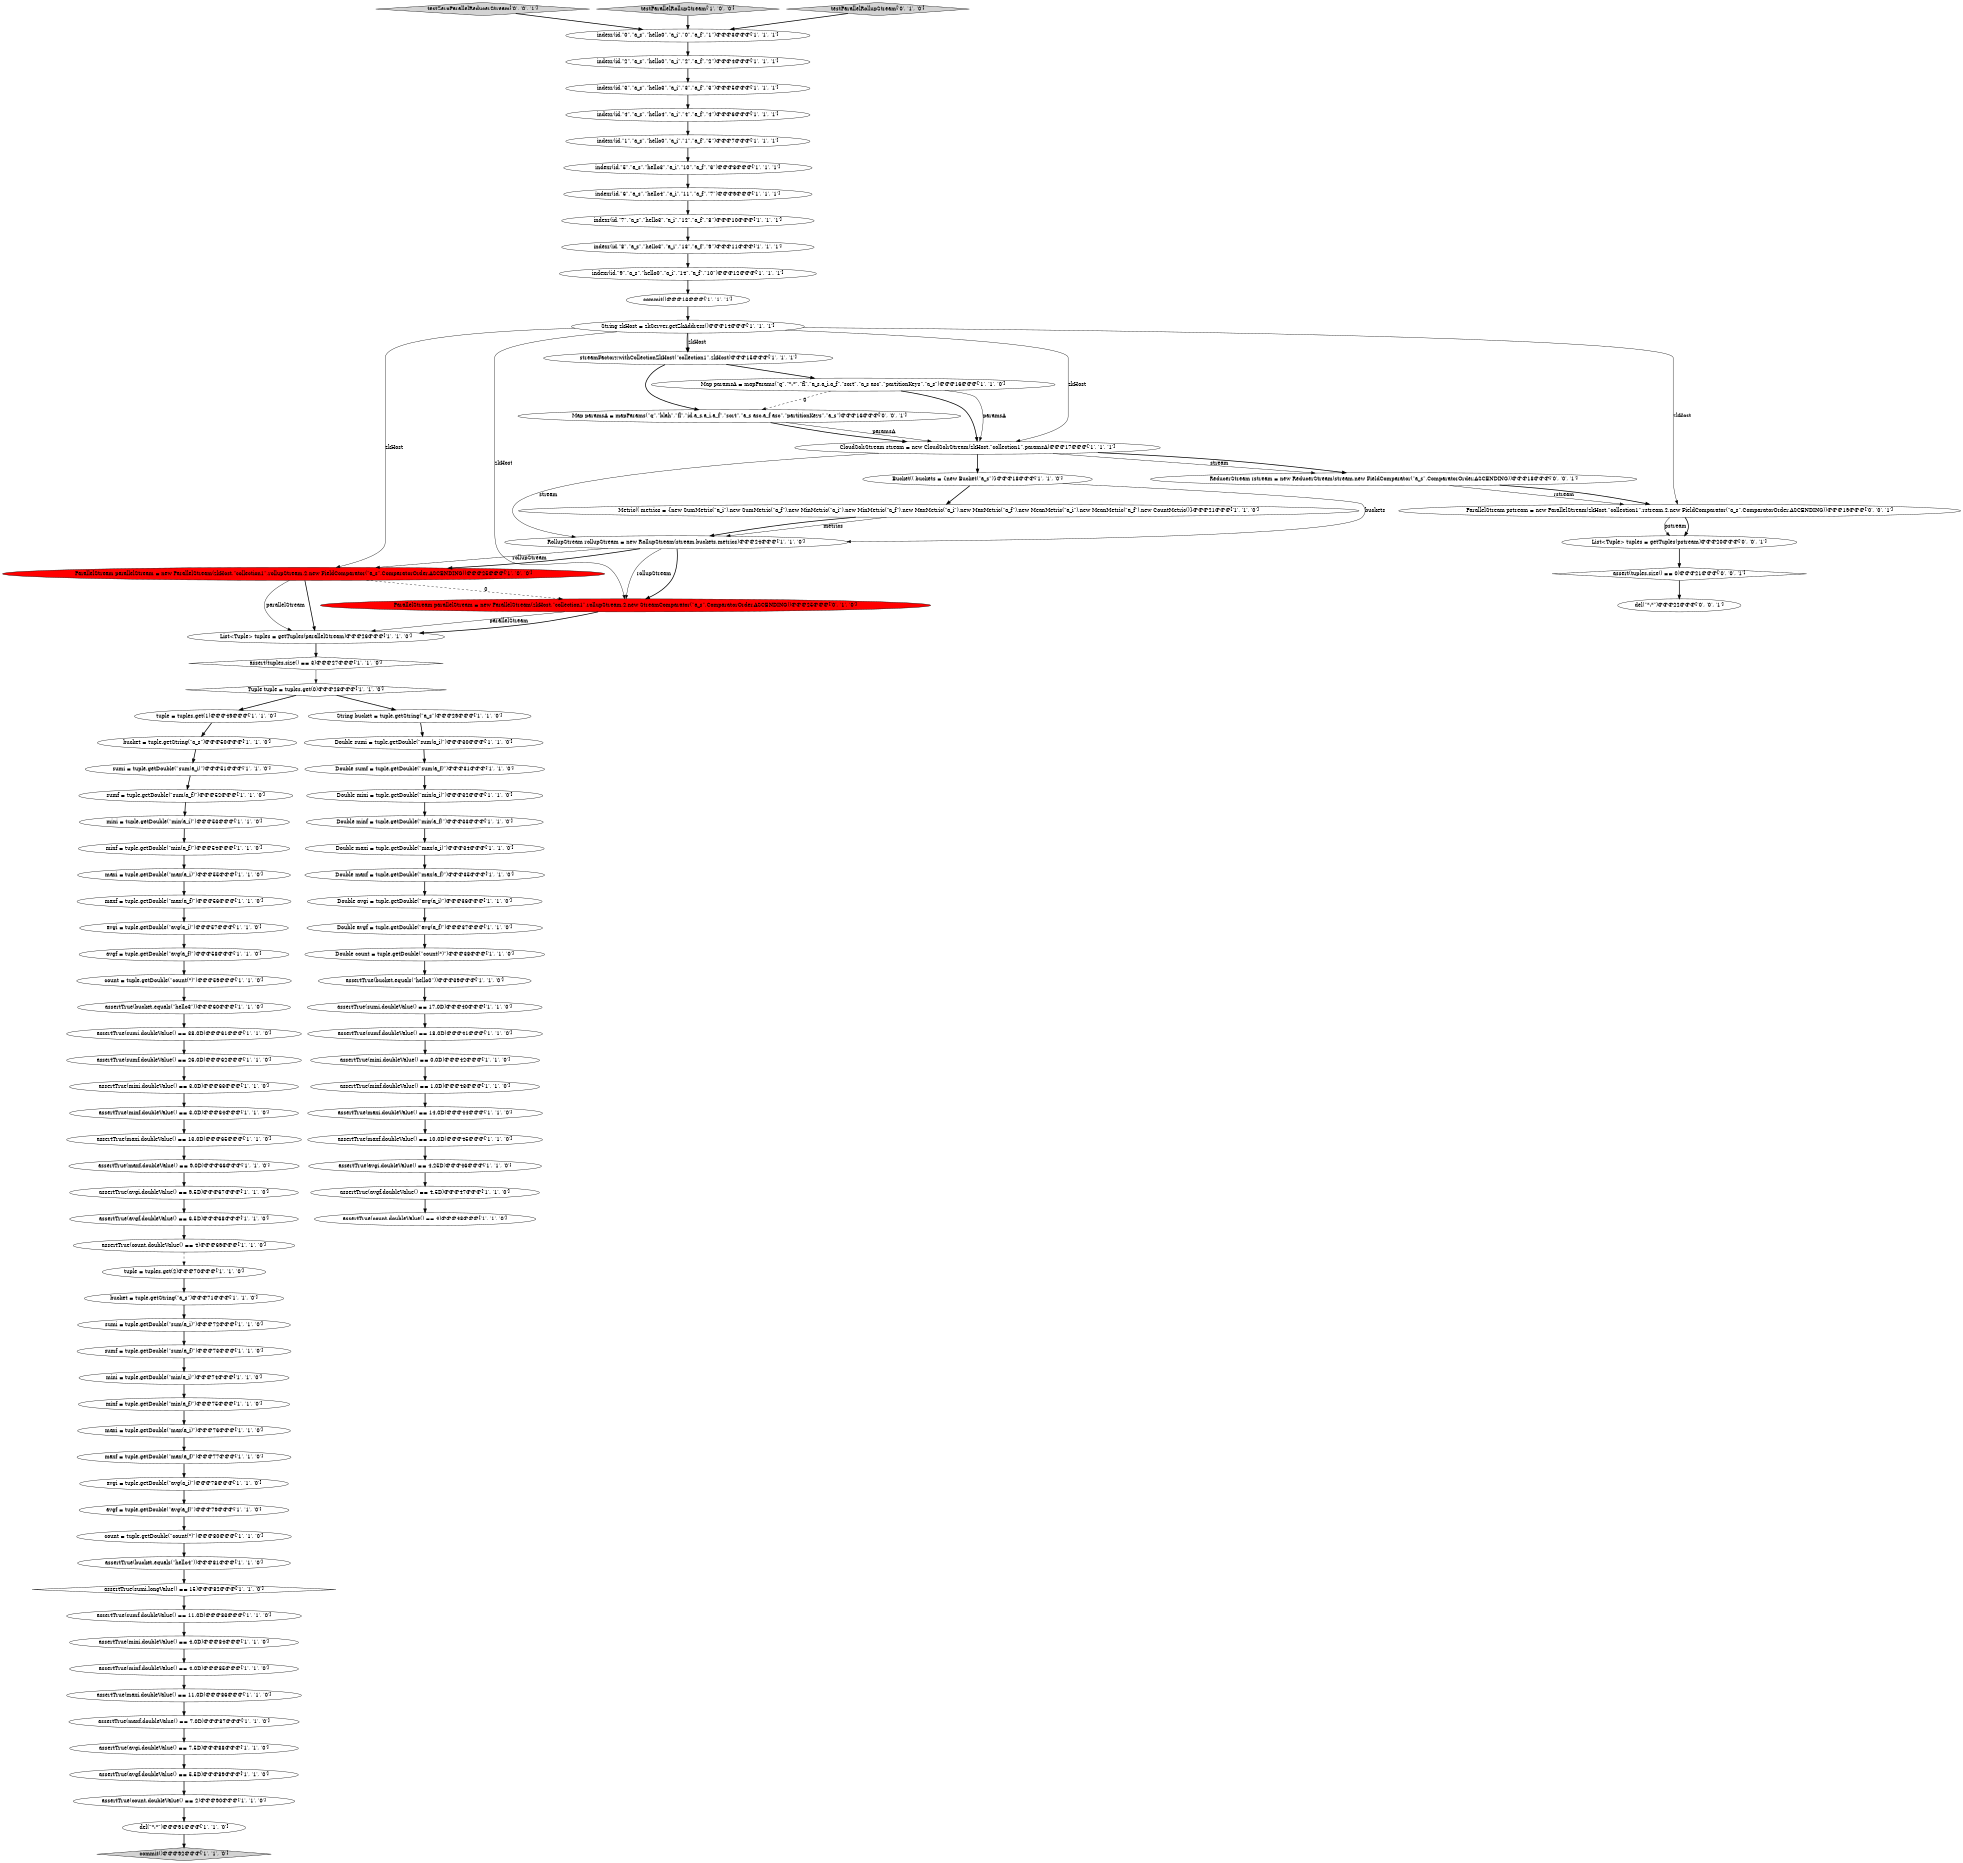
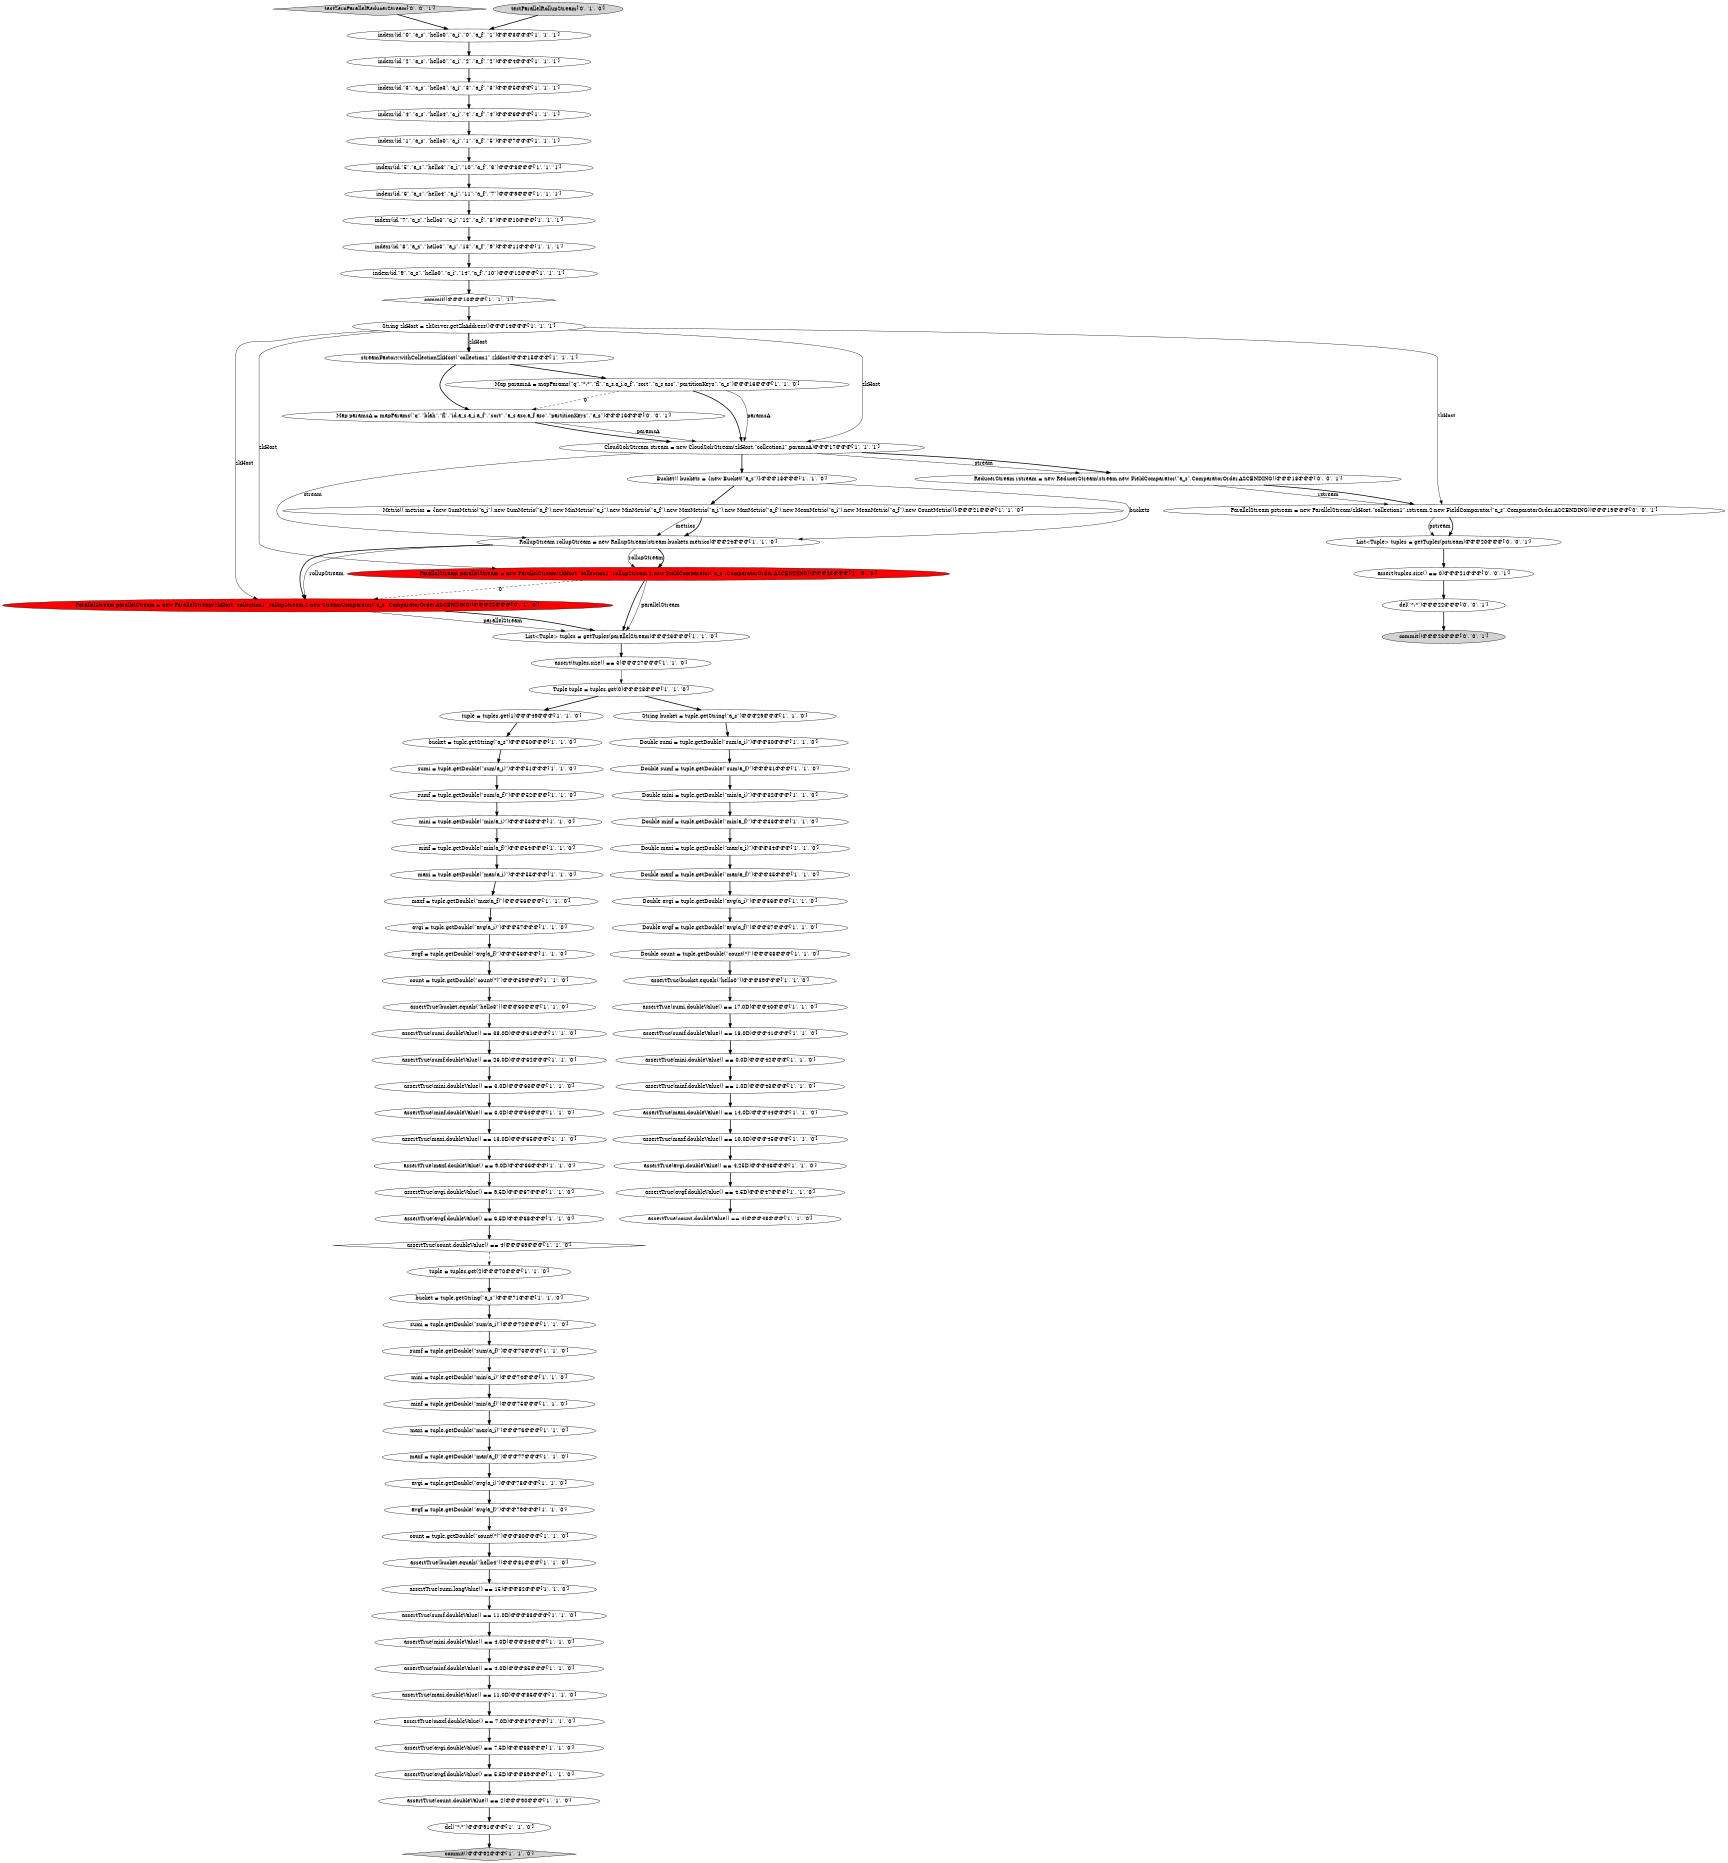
node "testParallelRollupStream['1', '0', '0']": removed
node "testParallelRollupStream['0', '1', '0']": shape diamond -> ellipse
node "commit()@@@13@@@['1', '1', '1']": shape ellipse -> diamond
node "assert(tuples.size() == 0)@@@21@@@['0', '0', '1']": shape diamond -> ellipse
node "commit()@@@23@@@['0', '0', '1']": added
node "assert(tuples.size() == 3)@@@27@@@['1', '1', '0']": shape diamond -> ellipse
node "Tuple tuple = tuples.get(0)@@@28@@@['1', '1', '0']": shape diamond -> ellipse
node "assertTrue(count.doubleValue() == 4)@@@69@@@['1', '1', '0']": shape ellipse -> diamond
node "assertTrue(sumi.longValue() == 15)@@@82@@@['1', '1', '0']": shape diamond -> ellipse
